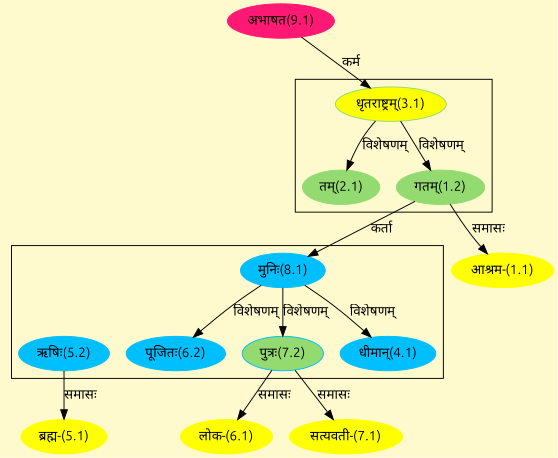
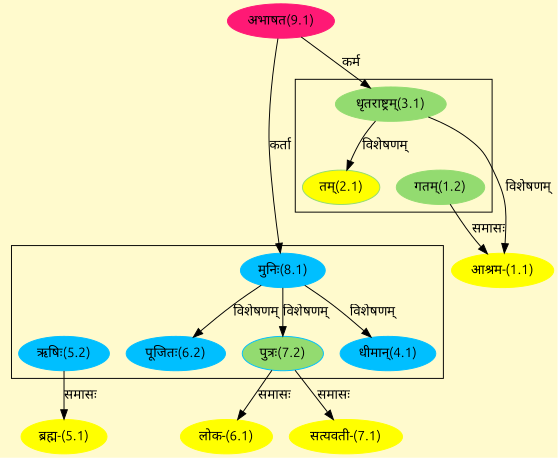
node "धृतराष्ट्रम्(3.1)": fillcolor #ffff00 -> #93db70
edge "धृतराष्ट्रम्(3.1)" -> "गतम्(1.2)": now "धृतराष्ट्रम्(3.1)" -> "आश्रम-(1.1)"
node "तम्(2.1)": fillcolor #93db70 -> #ffff00
edge "गतम्(1.2)" -> "मुनिः(8.1)": now "अभाषत(9.1)" -> "मुनिः(8.1)"
